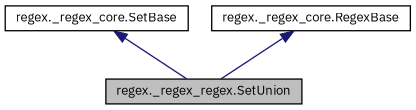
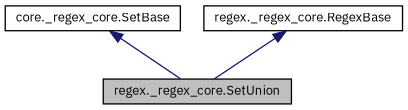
node "regex._regex_core.SetBase": label "regex._regex_core.SetBase" -> "core._regex_core.SetBase"
node "regex._regex_regex.SetUnion": label "regex._regex_regex.SetUnion" -> "regex._regex_core.SetUnion"
